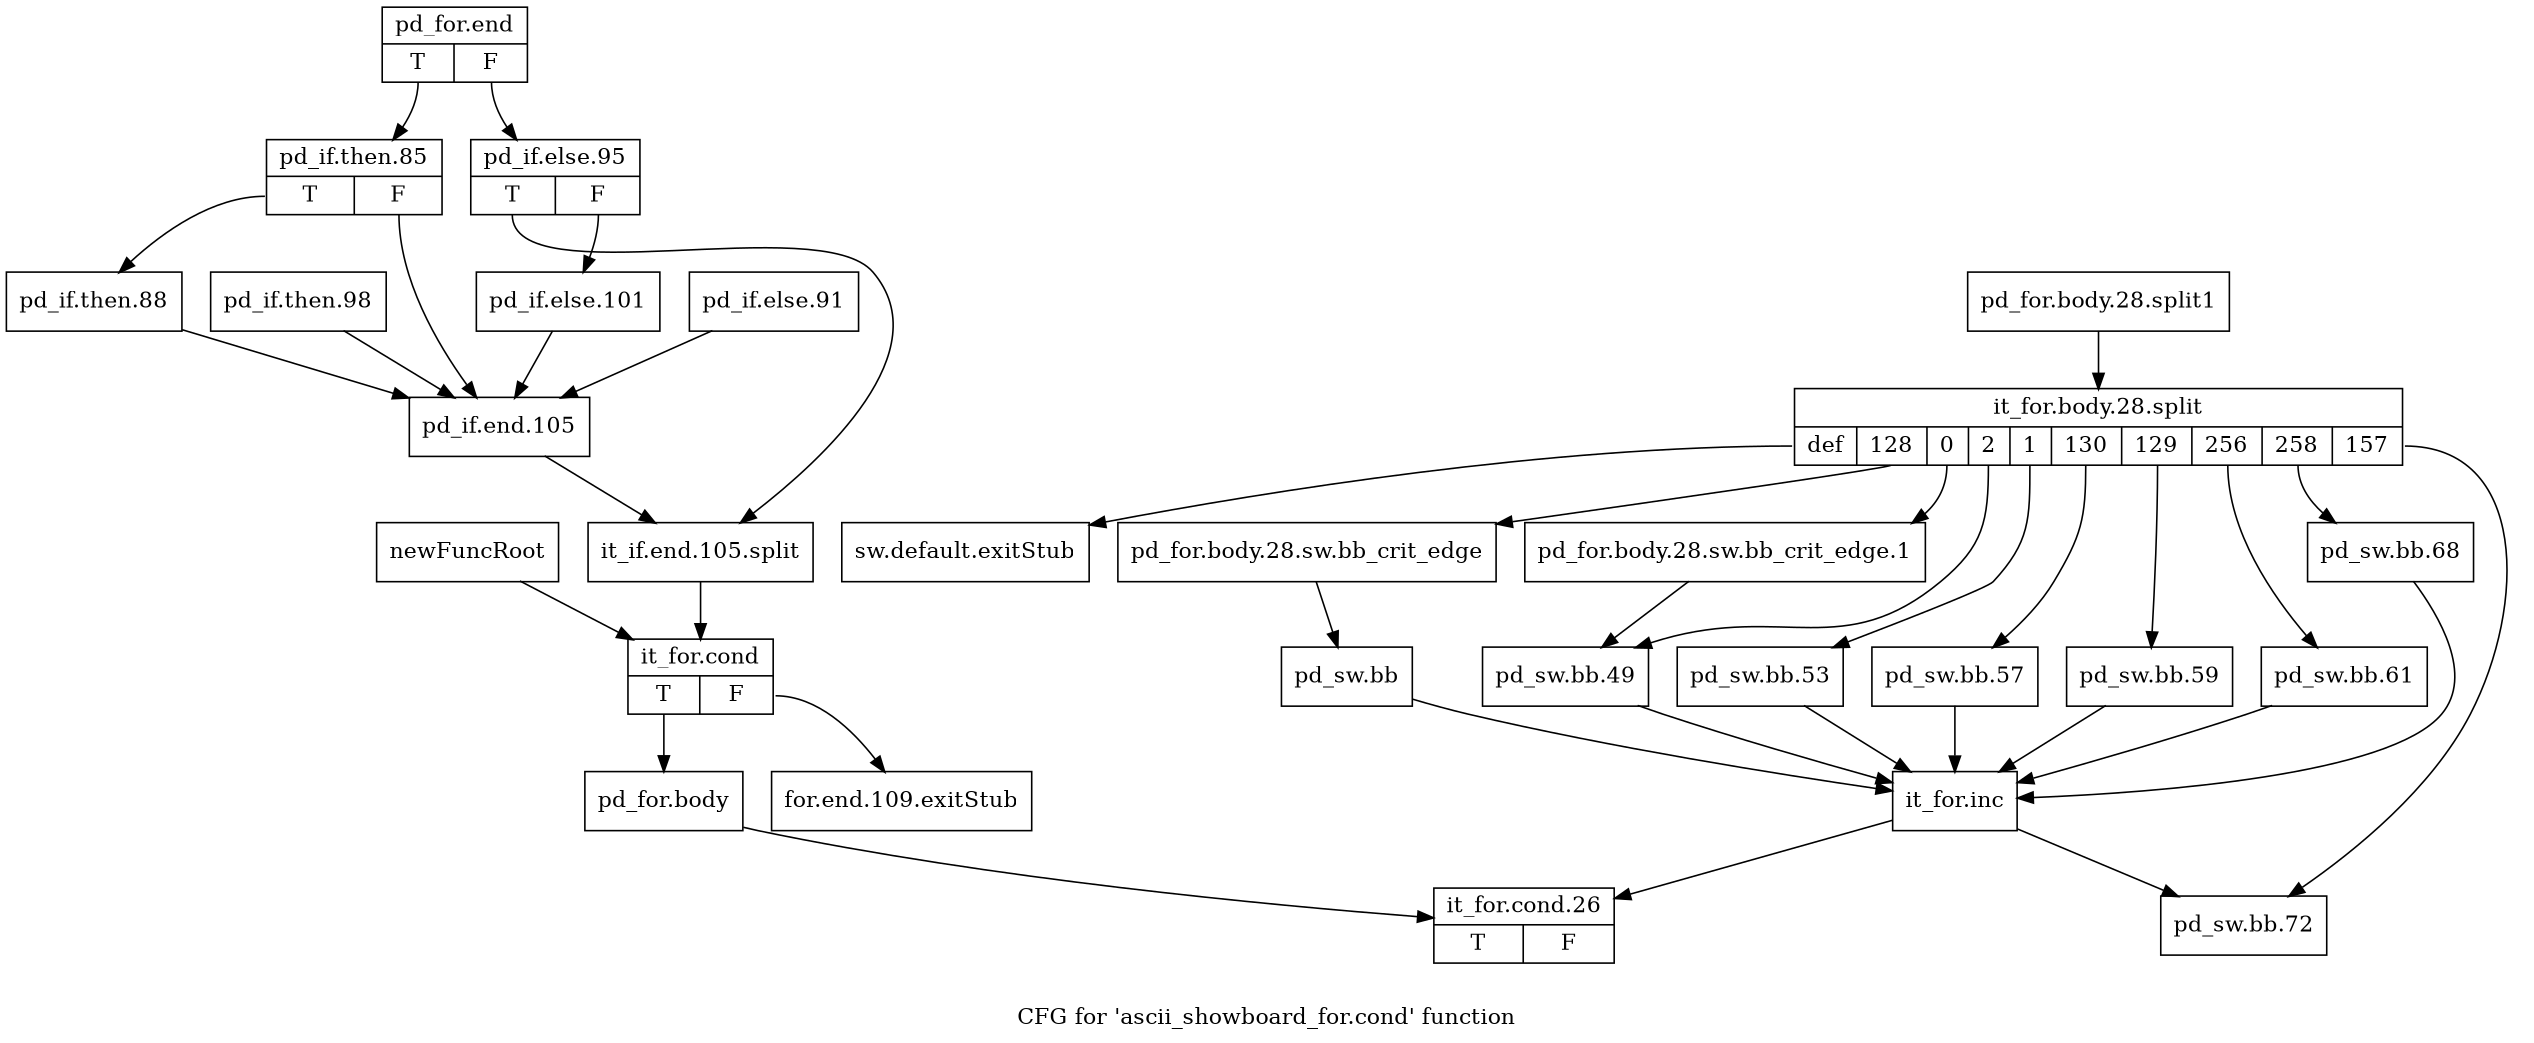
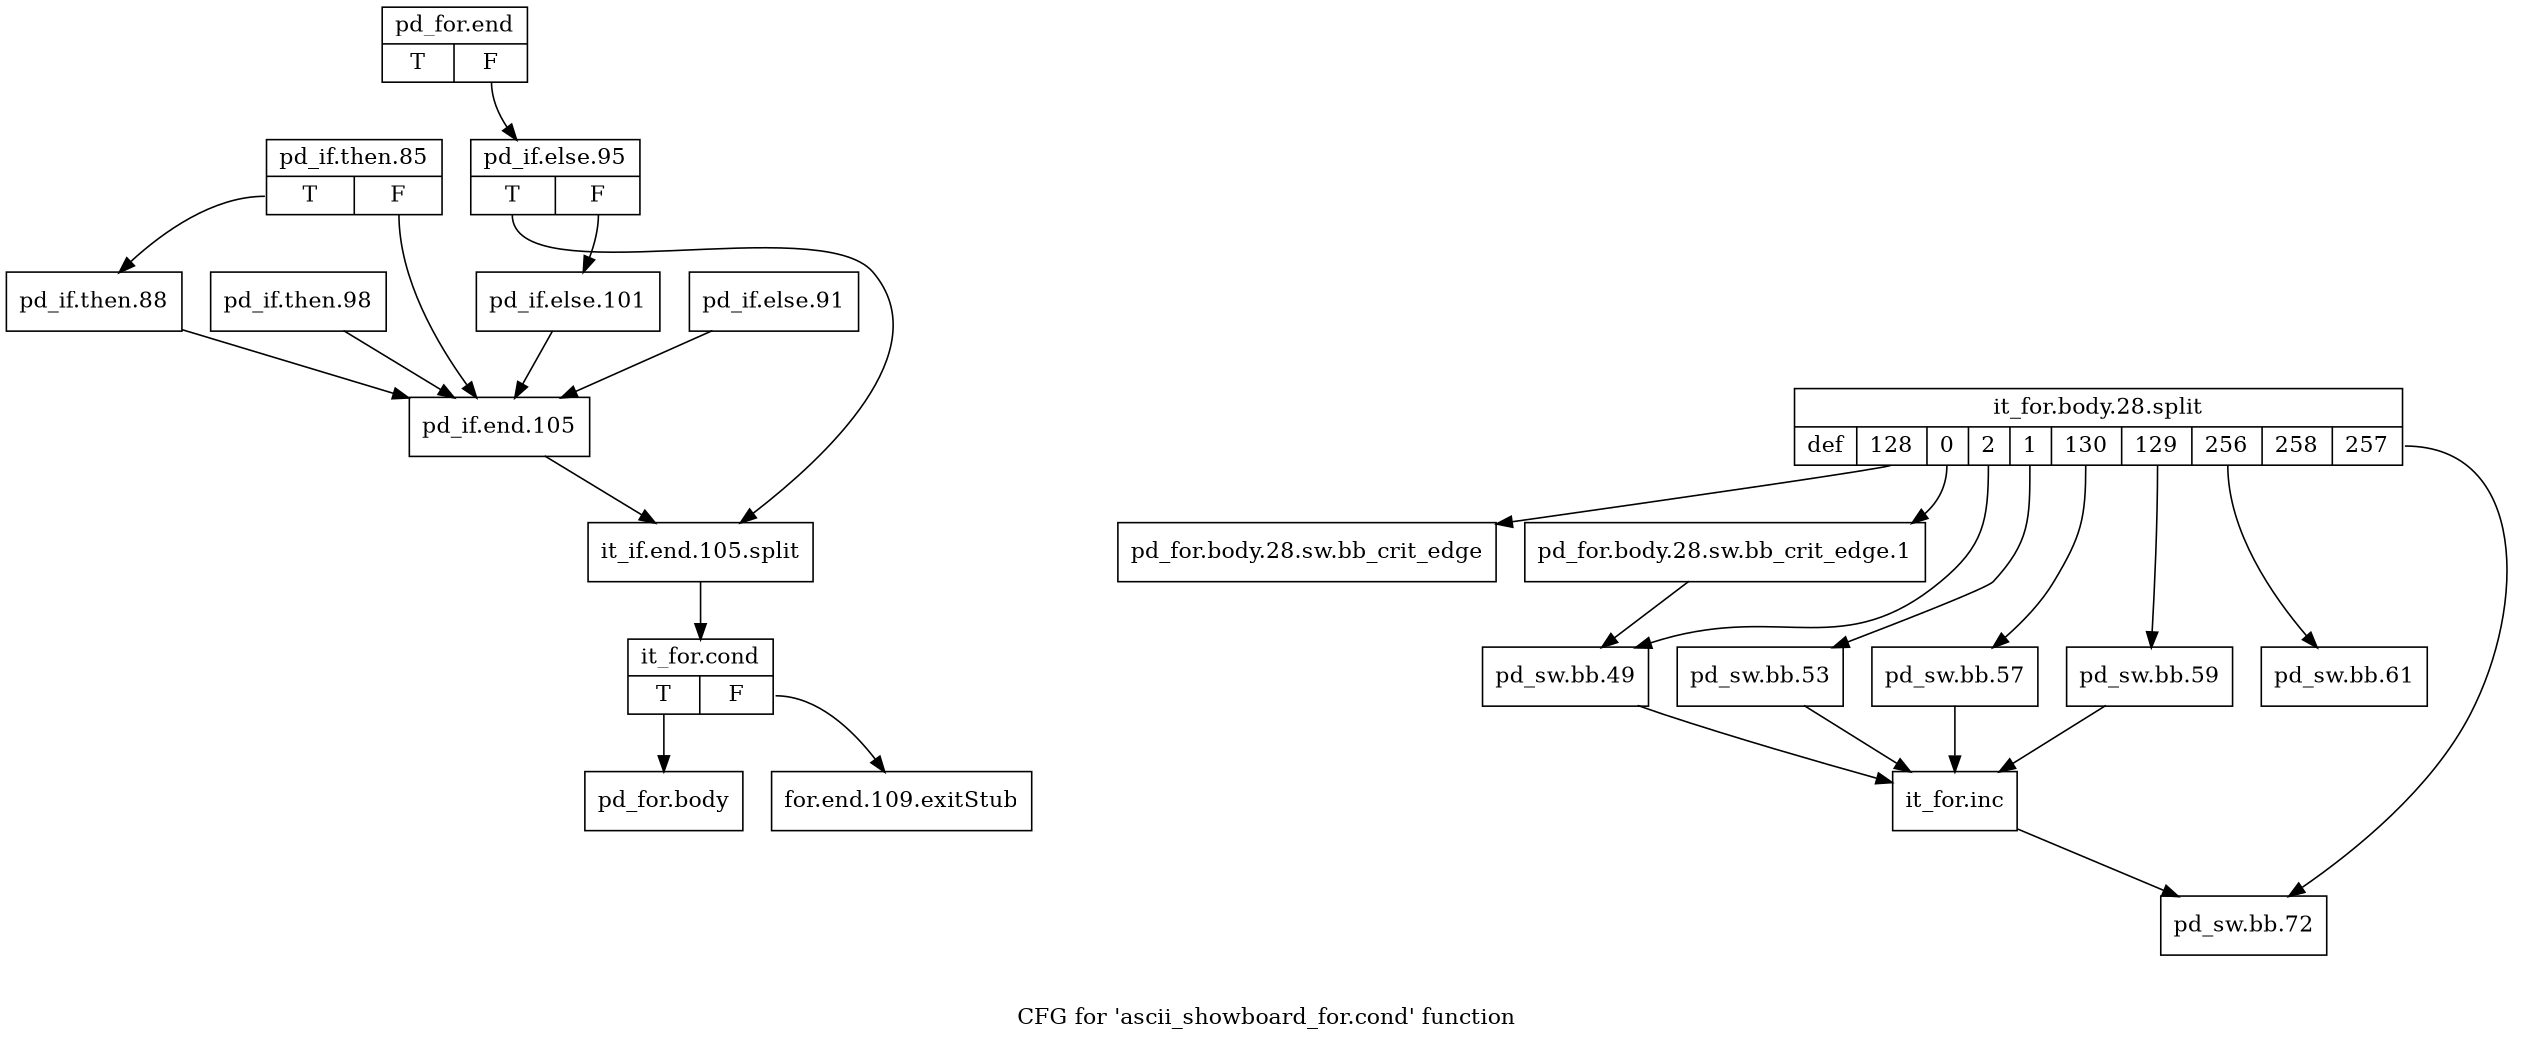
edge "pd_for.end" -> "pd_if.then.85": removed
node "pd_for.body.28.split1": removed
node "it_for.body.28.split": text "157" -> "257"
node "newFuncRoot": removed
node "sw.default.exitStub": removed
node "pd_sw.bb.68": removed
node "pd_sw.bb": removed
edge "pd_sw.bb.61" -> "it_for.inc": removed
node "it_for.cond.26": removed
